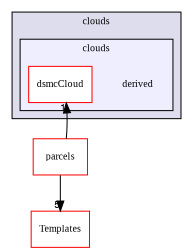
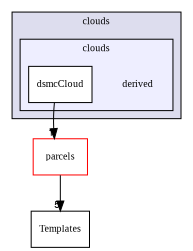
node "dsmcCloud": color red -> black
edge "parcels" -> "dsmcCloud": reversed
node "Templates": color red -> black
